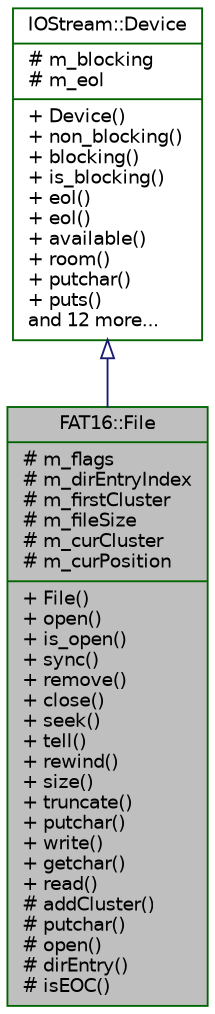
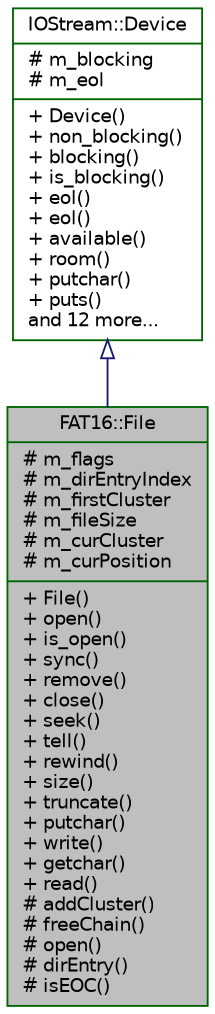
node "FAT16::File": text "# putchar()" -> "# freeChain()"
